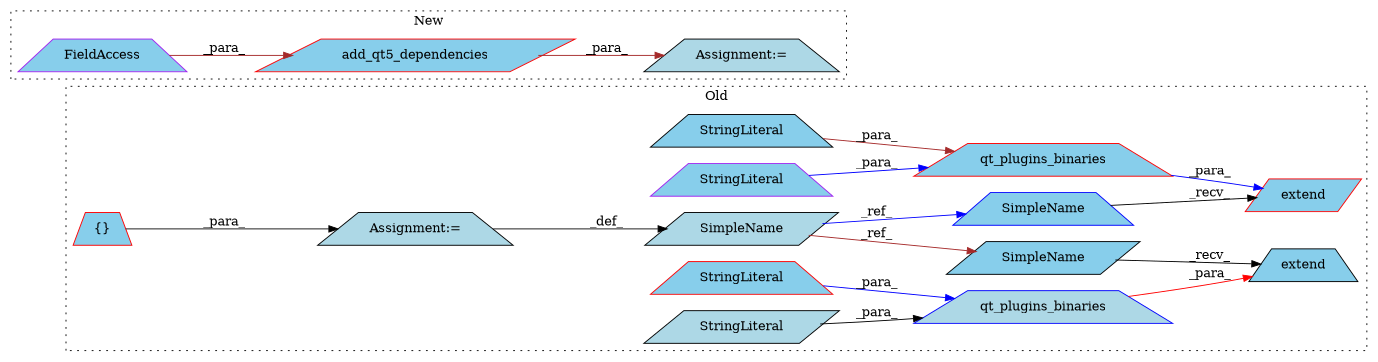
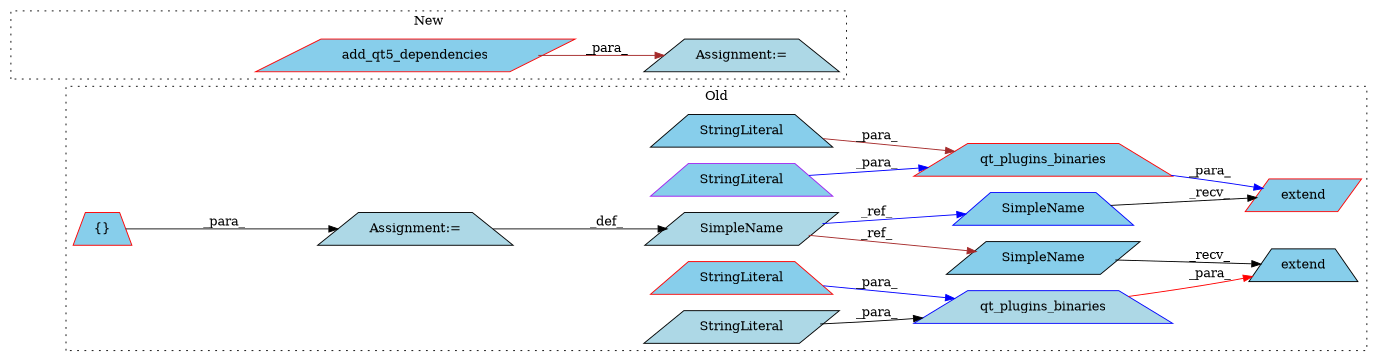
node "FieldAccess": removed
